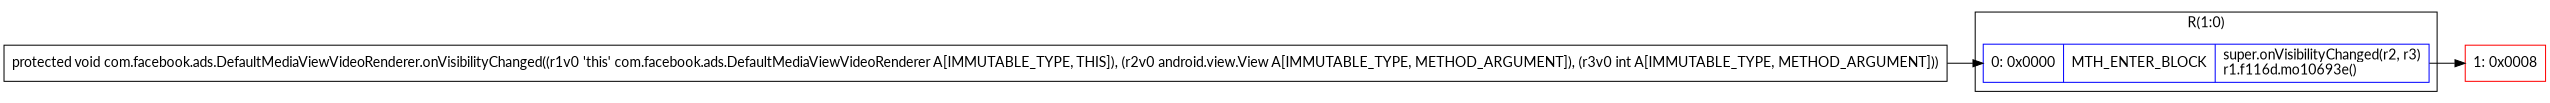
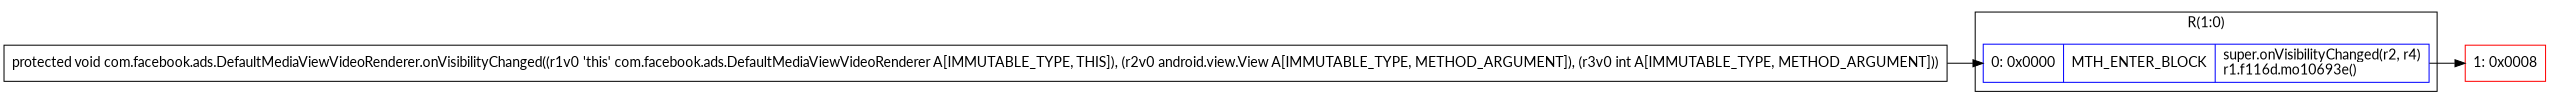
node "0: 0x0000": text "super.onVisibilityChanged(r2, r3)" -> "super.onVisibilityChanged(r2, r4)"
